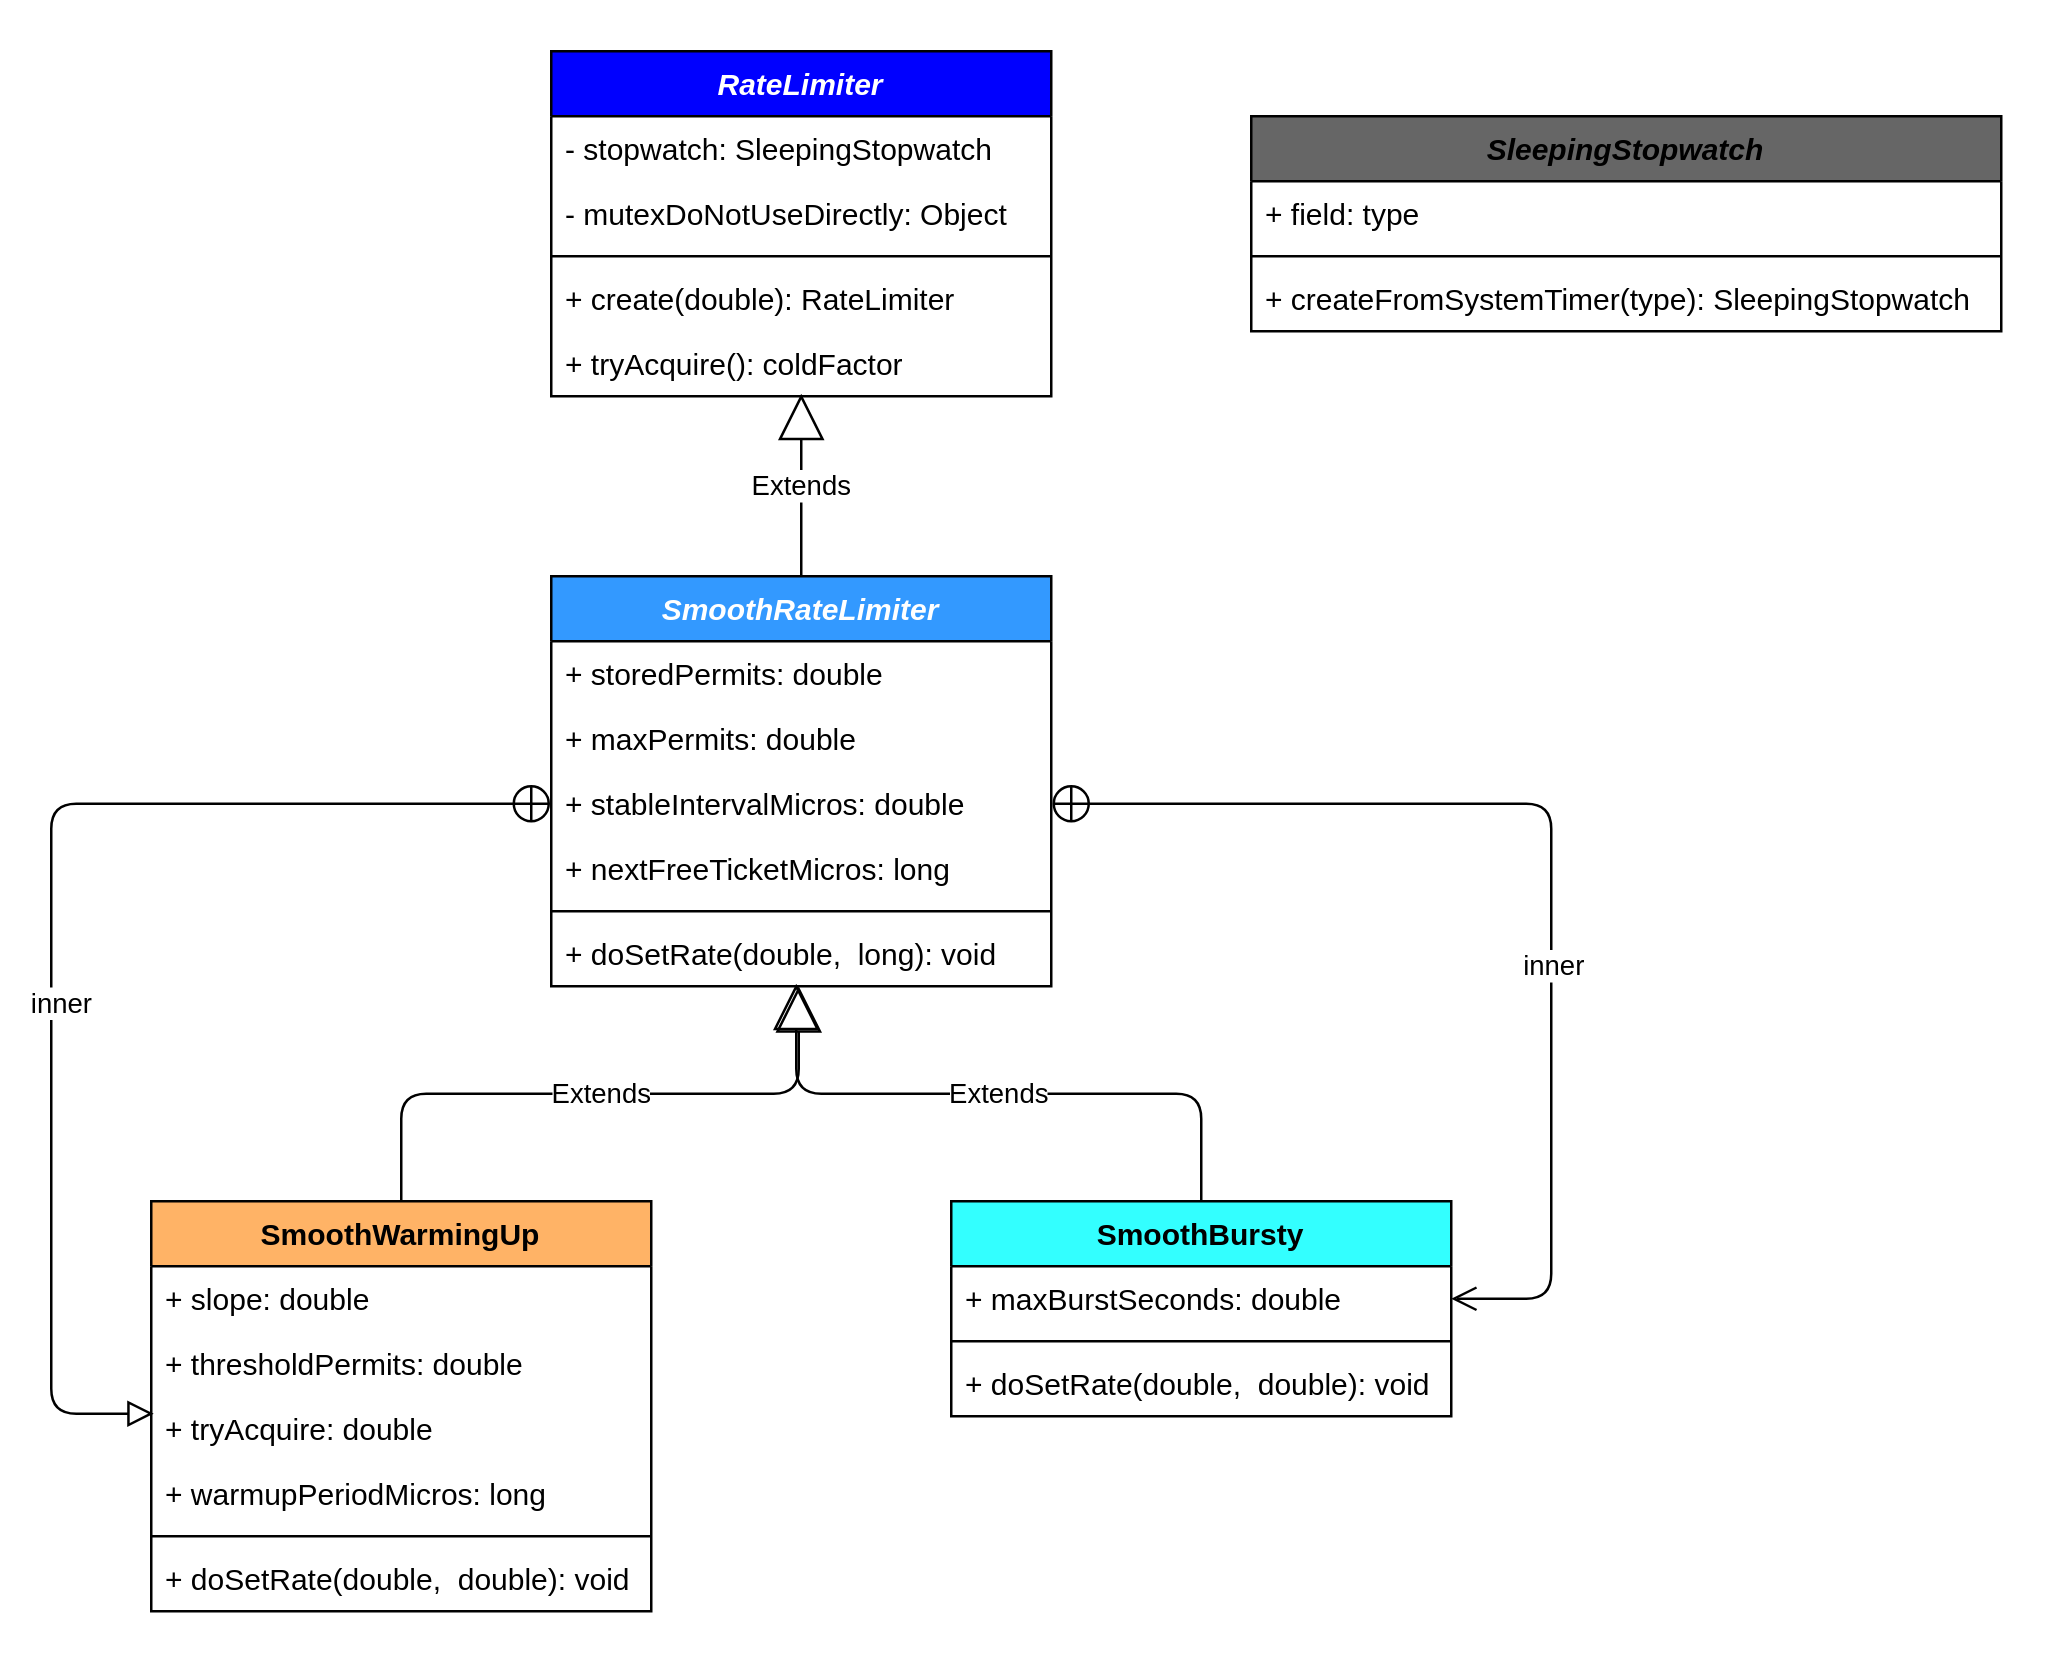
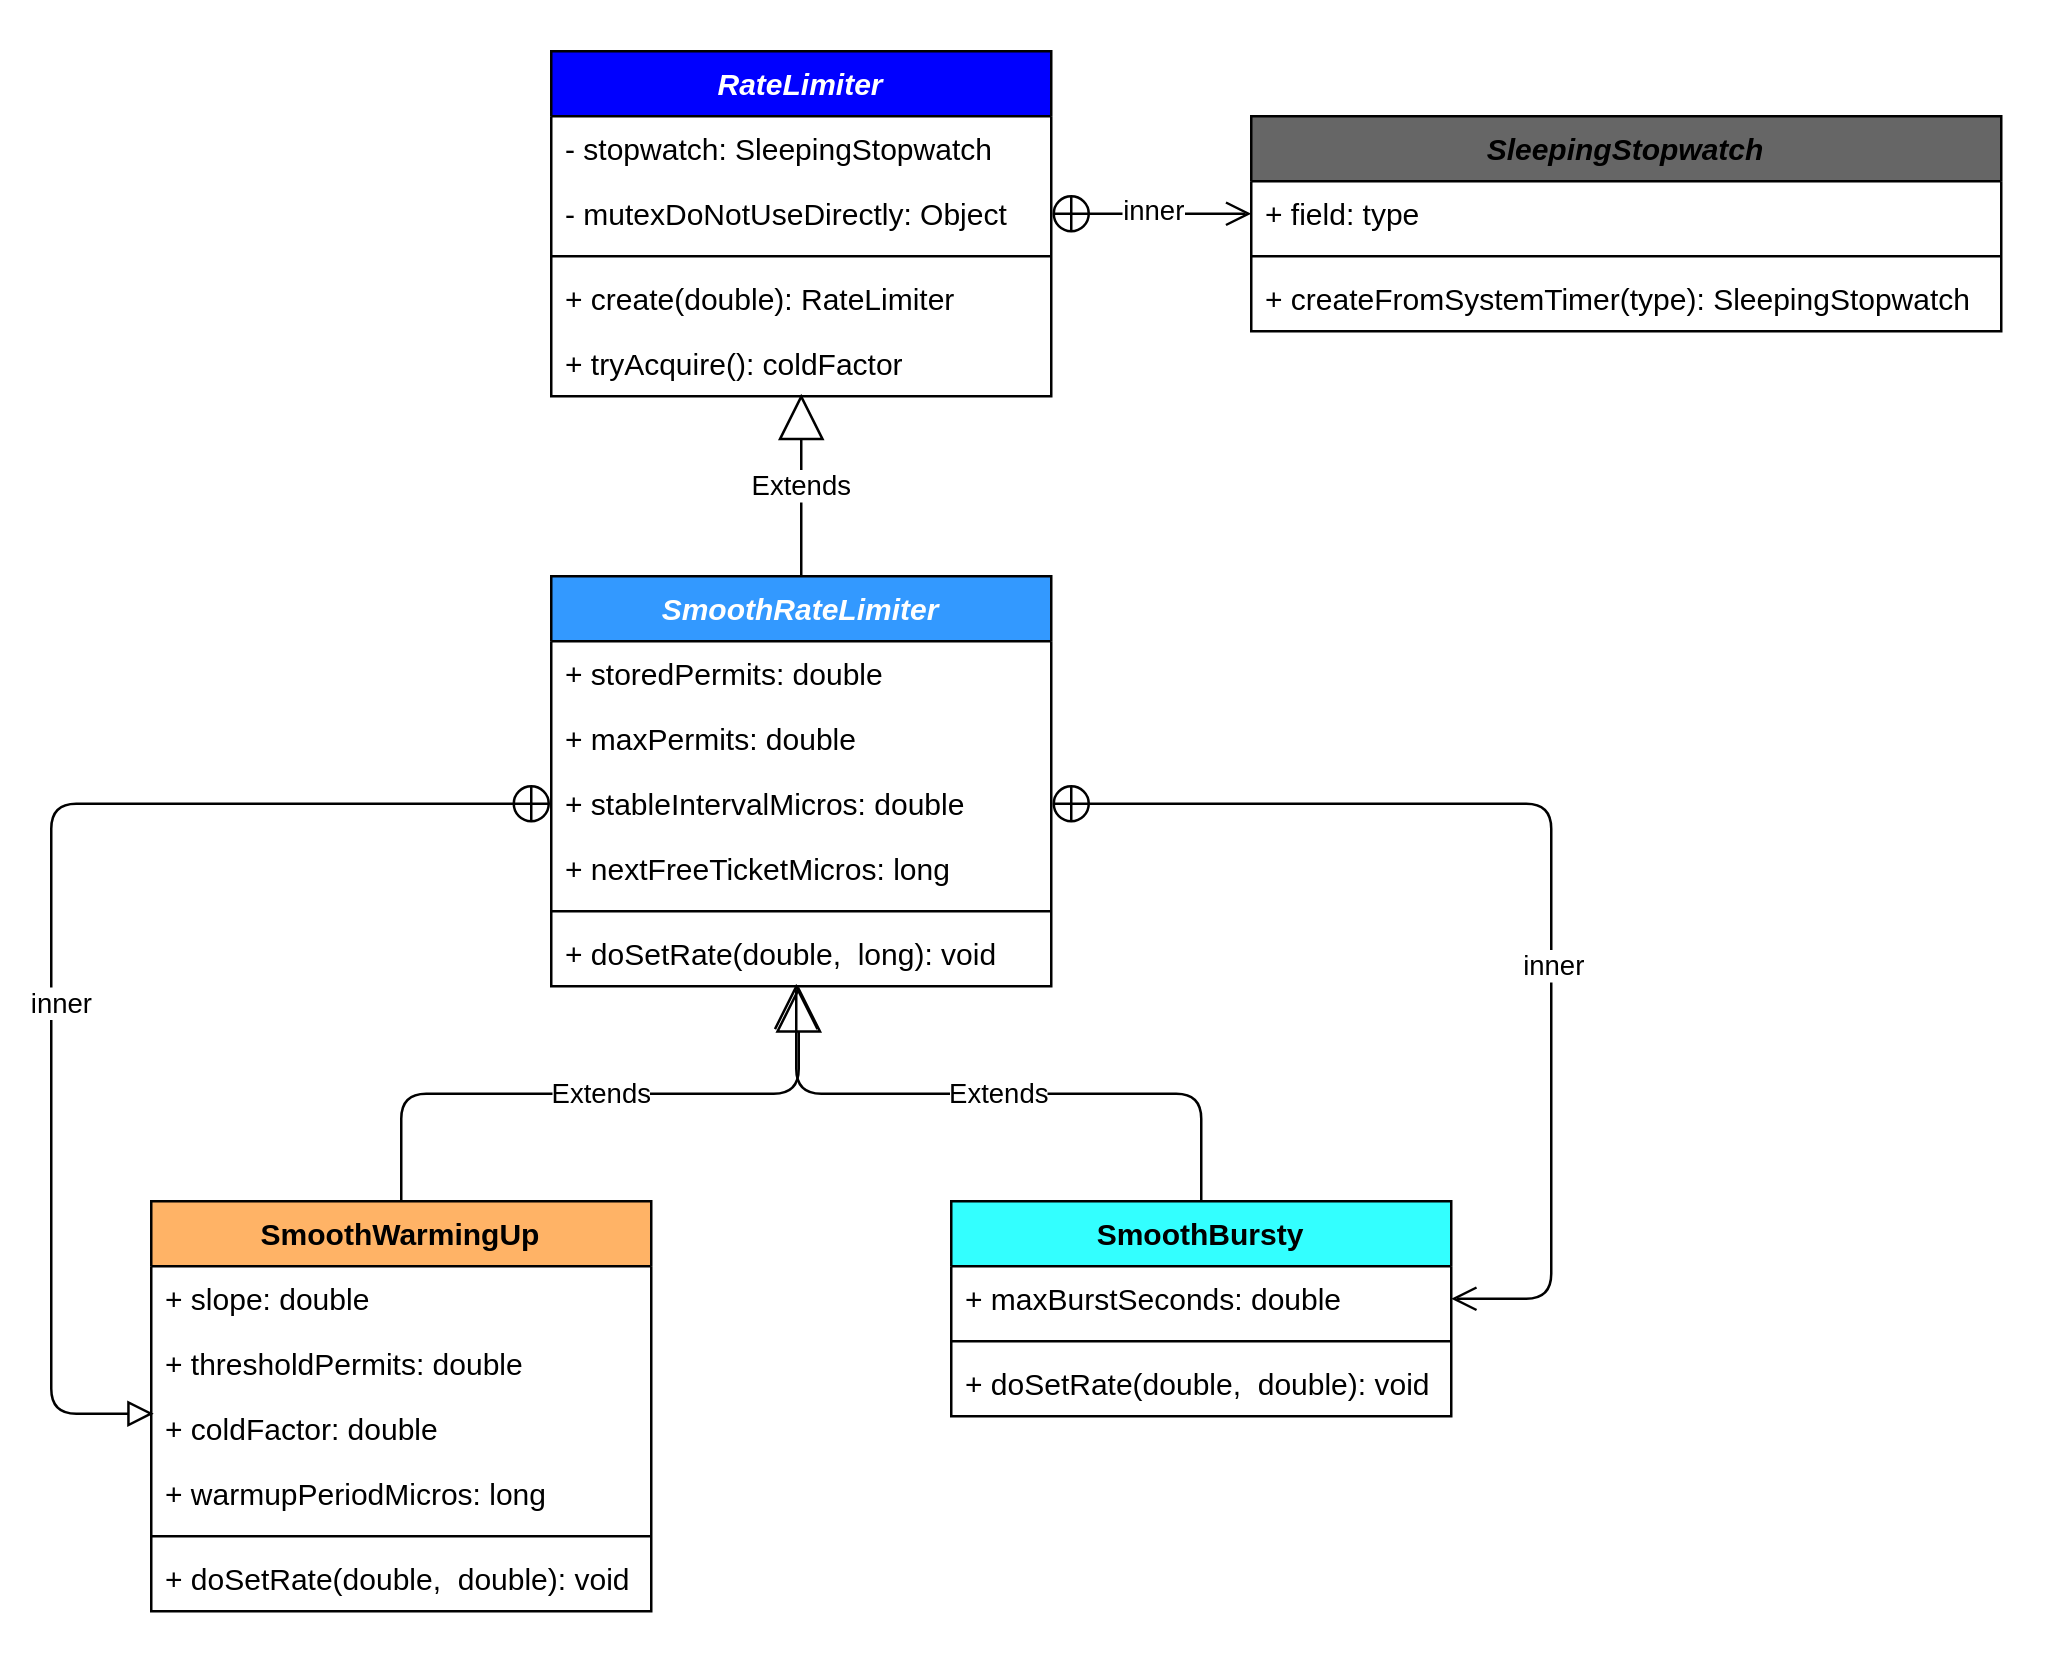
edge "- mutexDoNotUseDirectly: Object" -- "+ field: type": added, label "inner"
edge "SmoothBursty" -> "+ doSetRate(double, long): void": arrowhead block -> open
node "+ tryAcquire: double": label "+ tryAcquire: double" -> "+ coldFactor: double"
